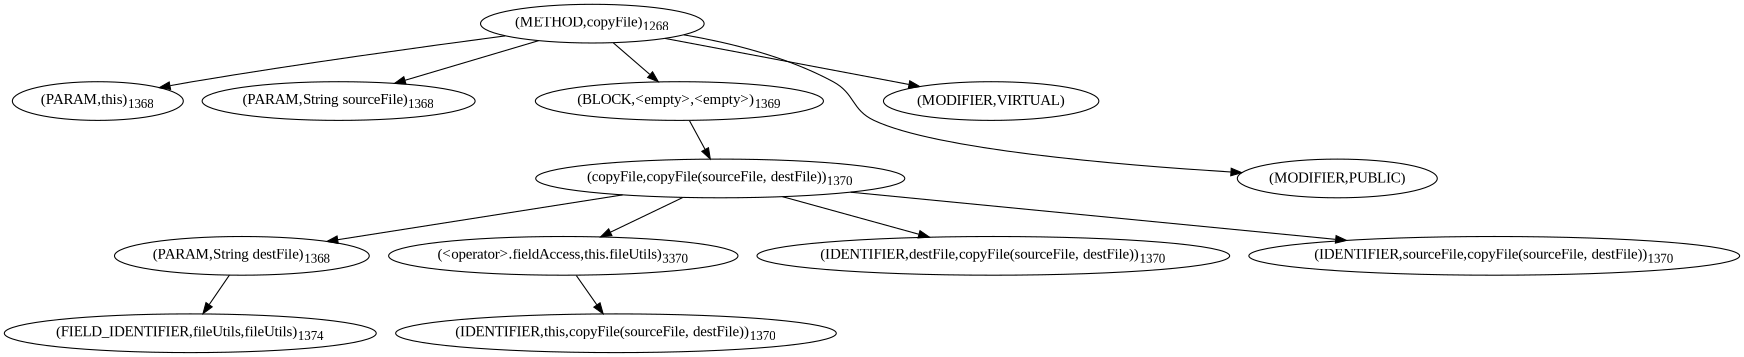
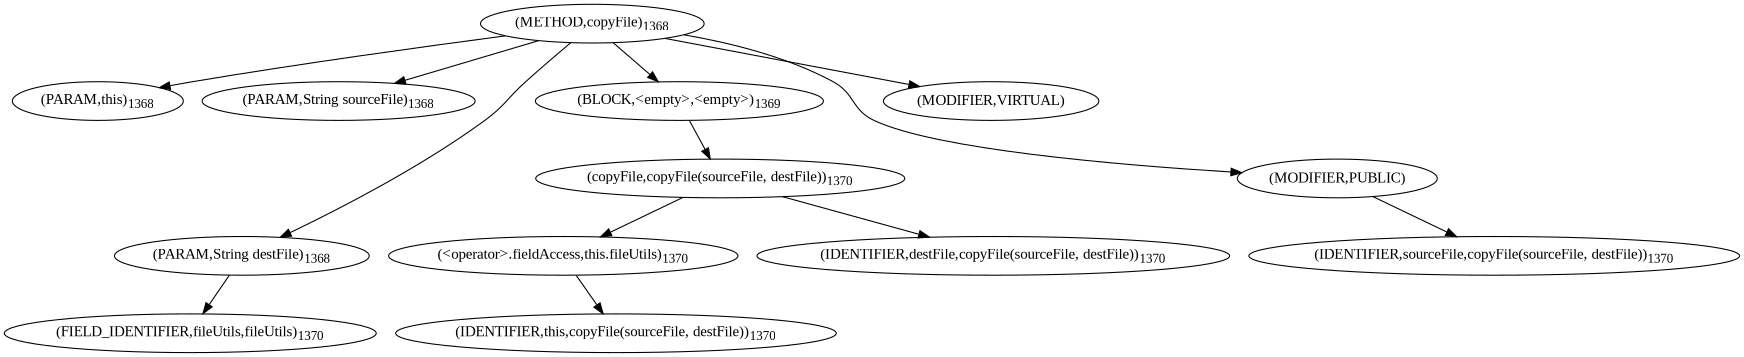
node "(METHOD,copyFile)": text "1268" -> "1368"
edge "(copyFile,copyFile(sourceFile, destFile))" -> "(IDENTIFIER,sourceFile,copyFile(sourceFile, destFile))": now "(MODIFIER,PUBLIC)" -> "(IDENTIFIER,sourceFile,copyFile(sourceFile, destFile))"
edge "(copyFile,copyFile(sourceFile, destFile))" -> "(PARAM,String destFile)": now "(METHOD,copyFile)" -> "(PARAM,String destFile)"
node "(<operator>.fieldAccess,this.fileUtils)": text "3370" -> "1370"
node "(FIELD_IDENTIFIER,fileUtils,fileUtils)": text "1374" -> "1370"
